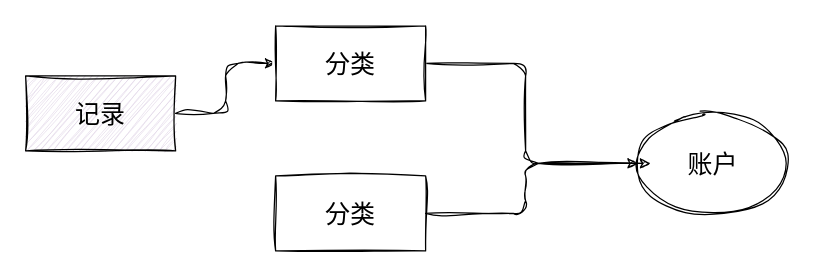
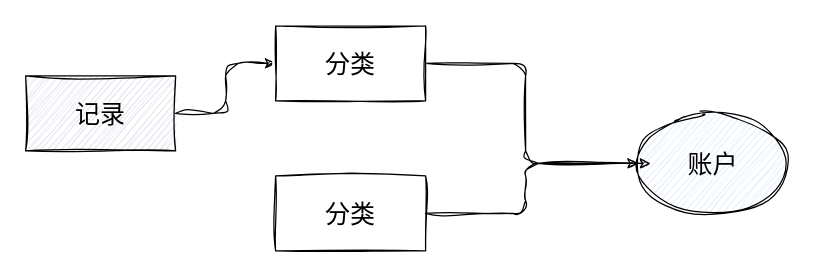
node "账户": fillcolor #ffffff -> #dae8fc
